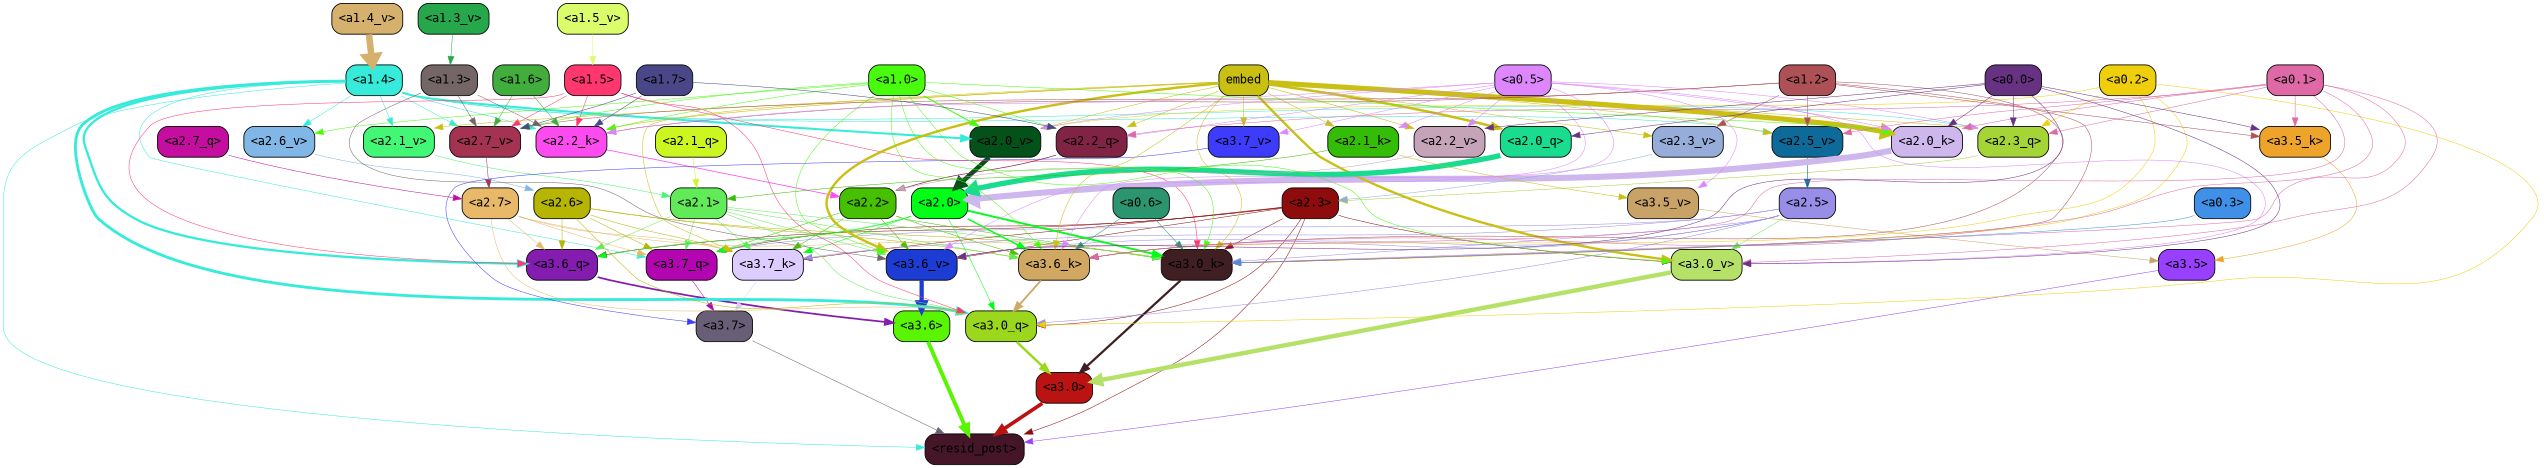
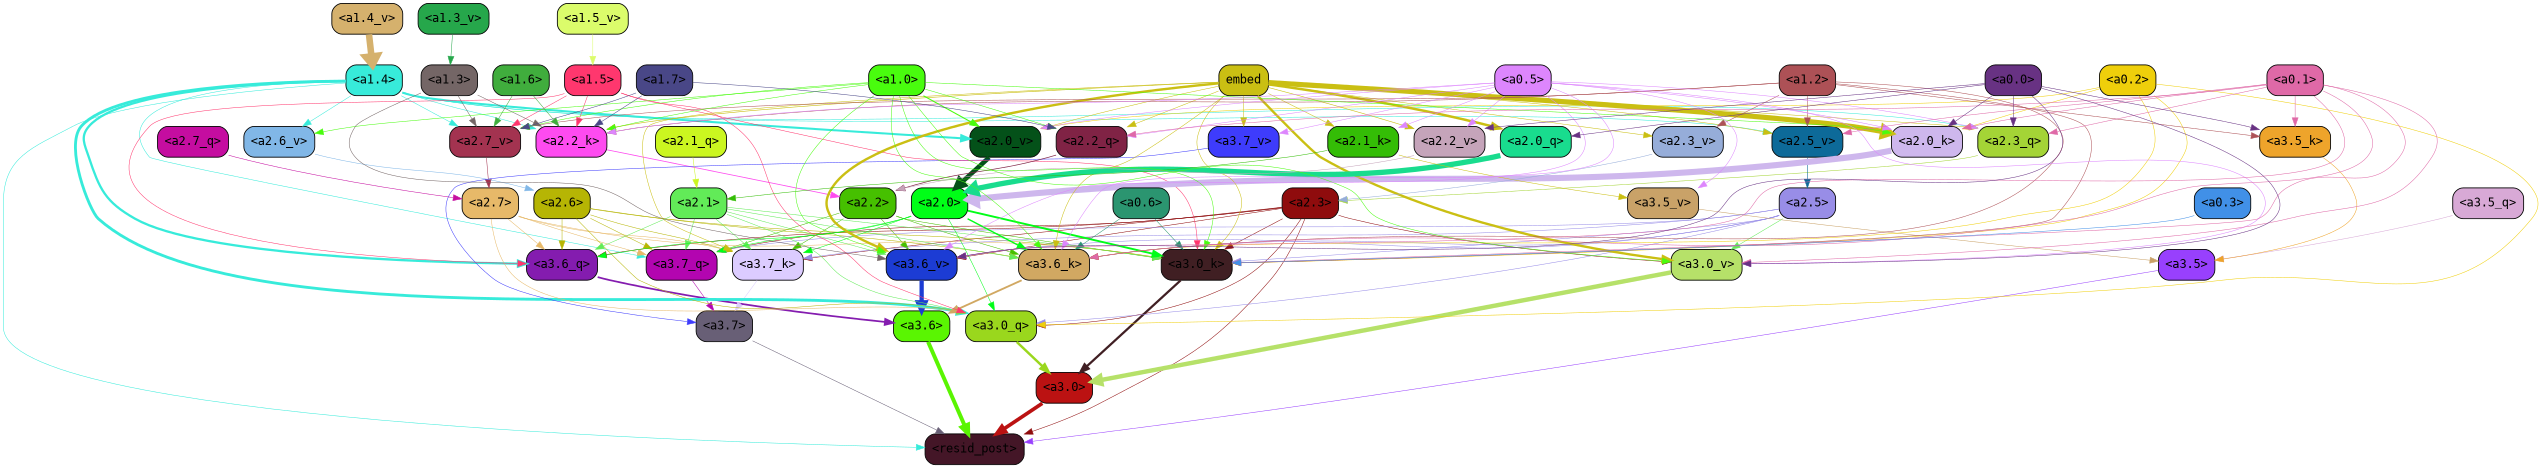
edge "<a0.2>" -> "<a2.3_q>": now "<a0.2>" -> "<a2.0_k>"
node "<a2.1_v>": removed
node "<a3.5_q>": added
edge "<a3.6_k>" -> "<a3.0_q>": now "<a3.6_k>" -> "<a3.6>"
